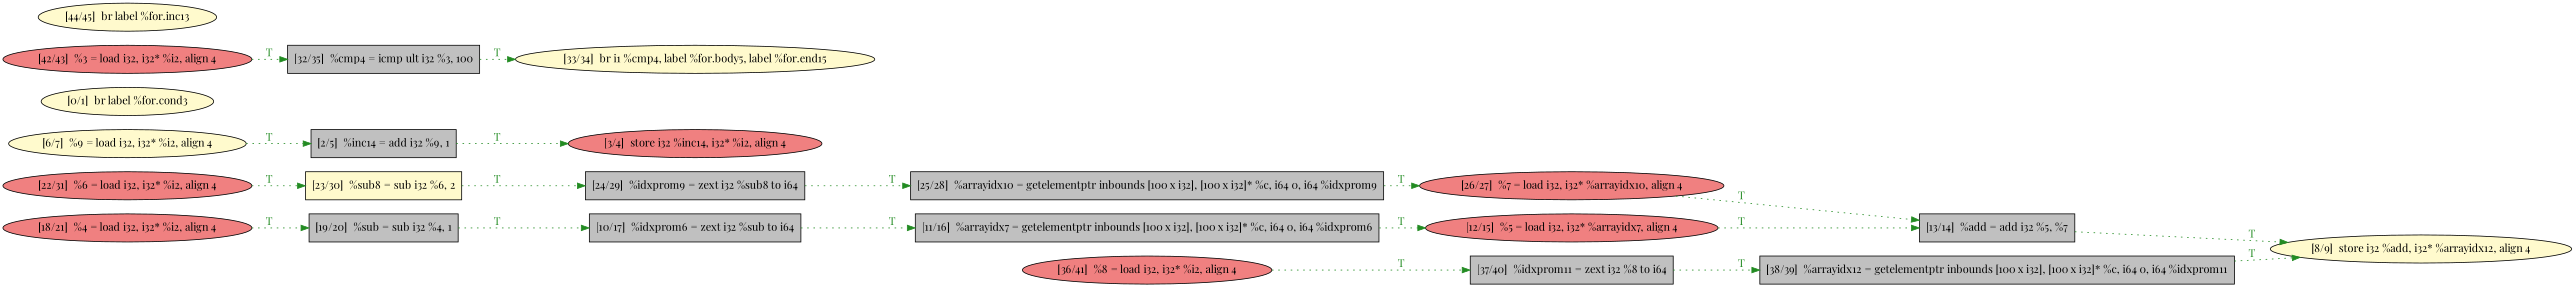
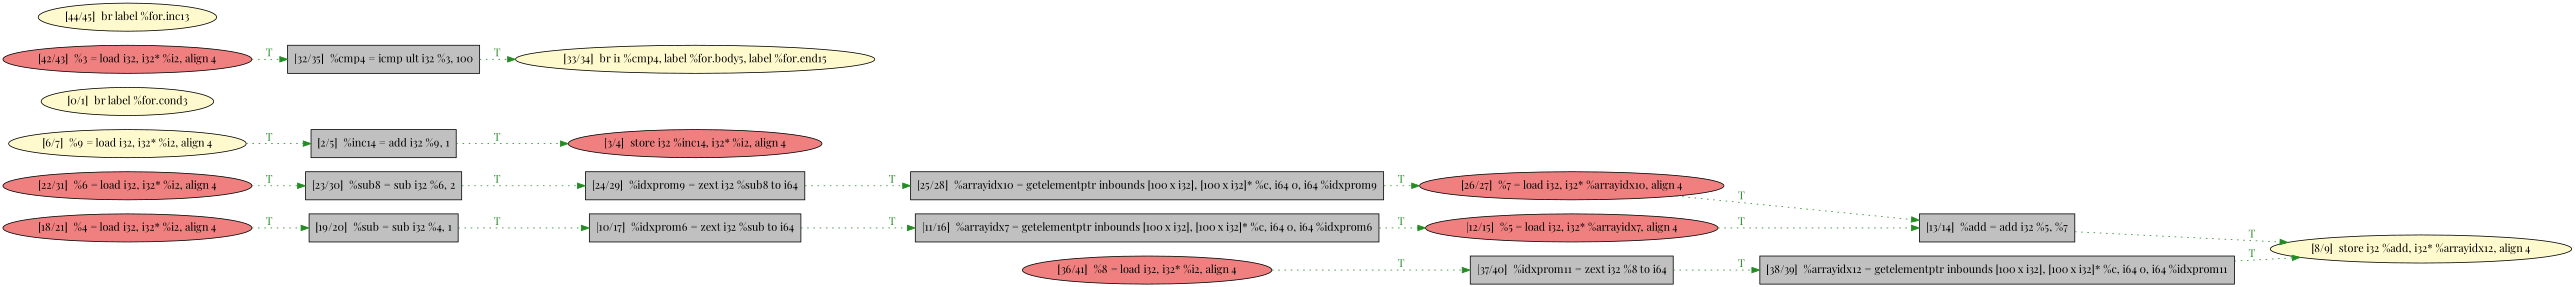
node "[23/30]  %sub8 = sub i32 %6, 2": fillcolor lemonchiffon -> grey
